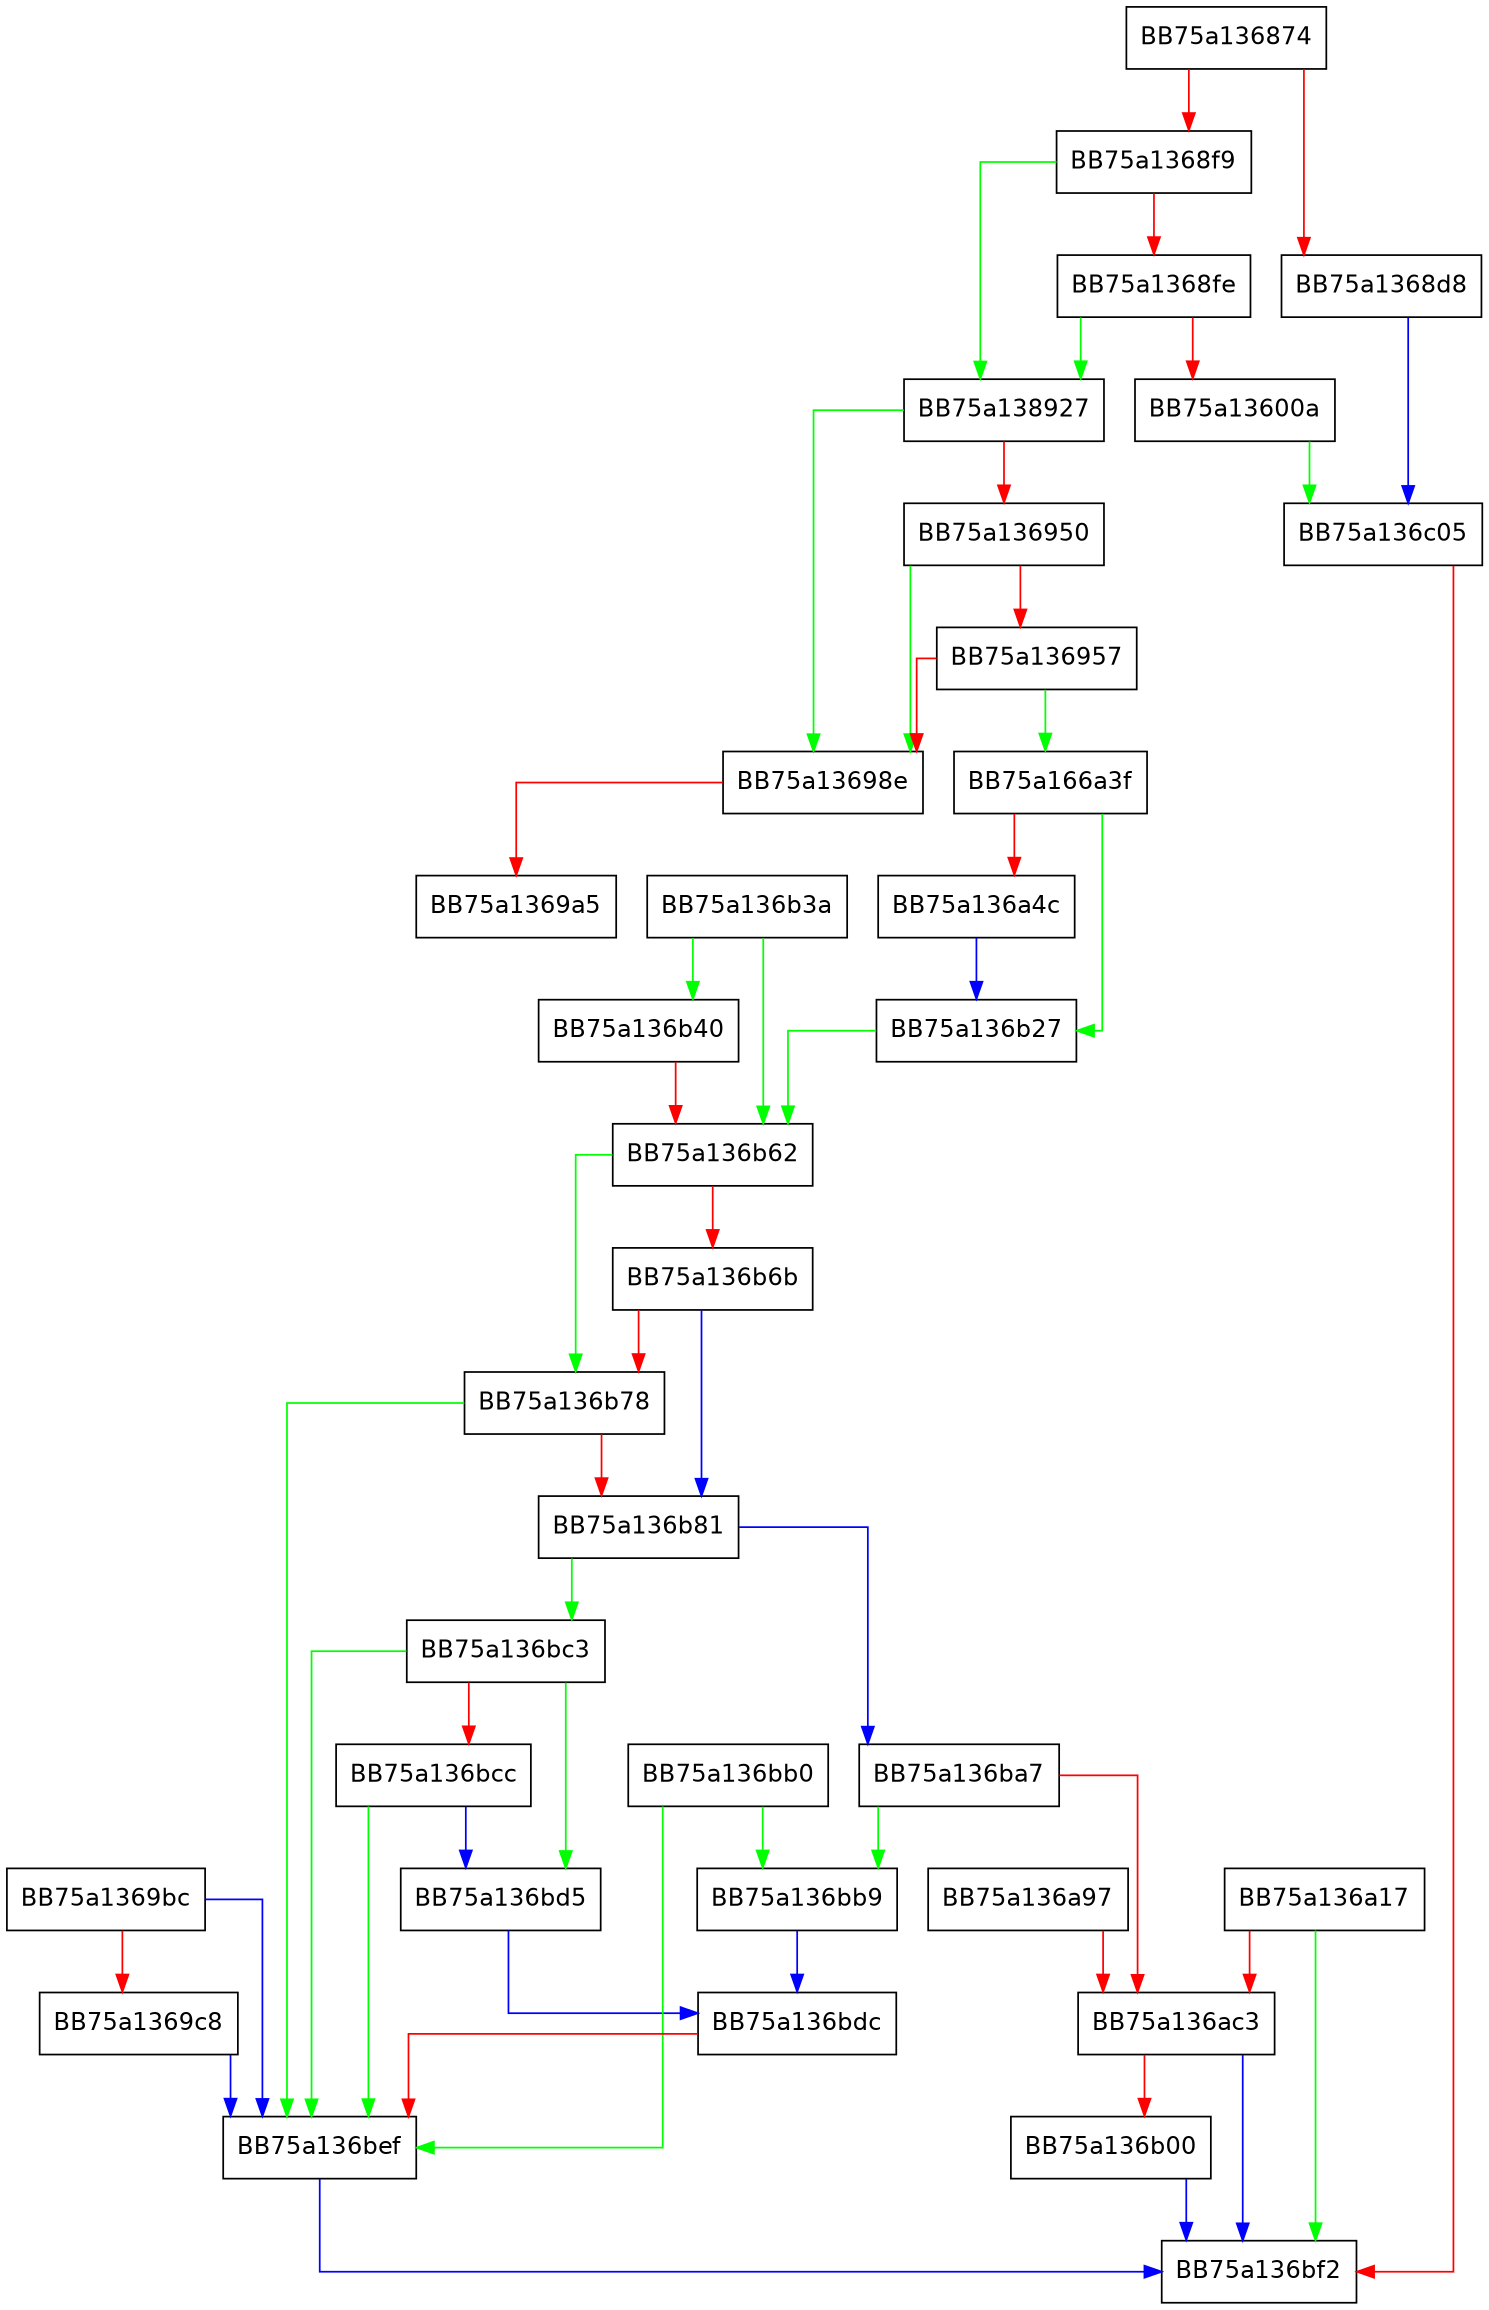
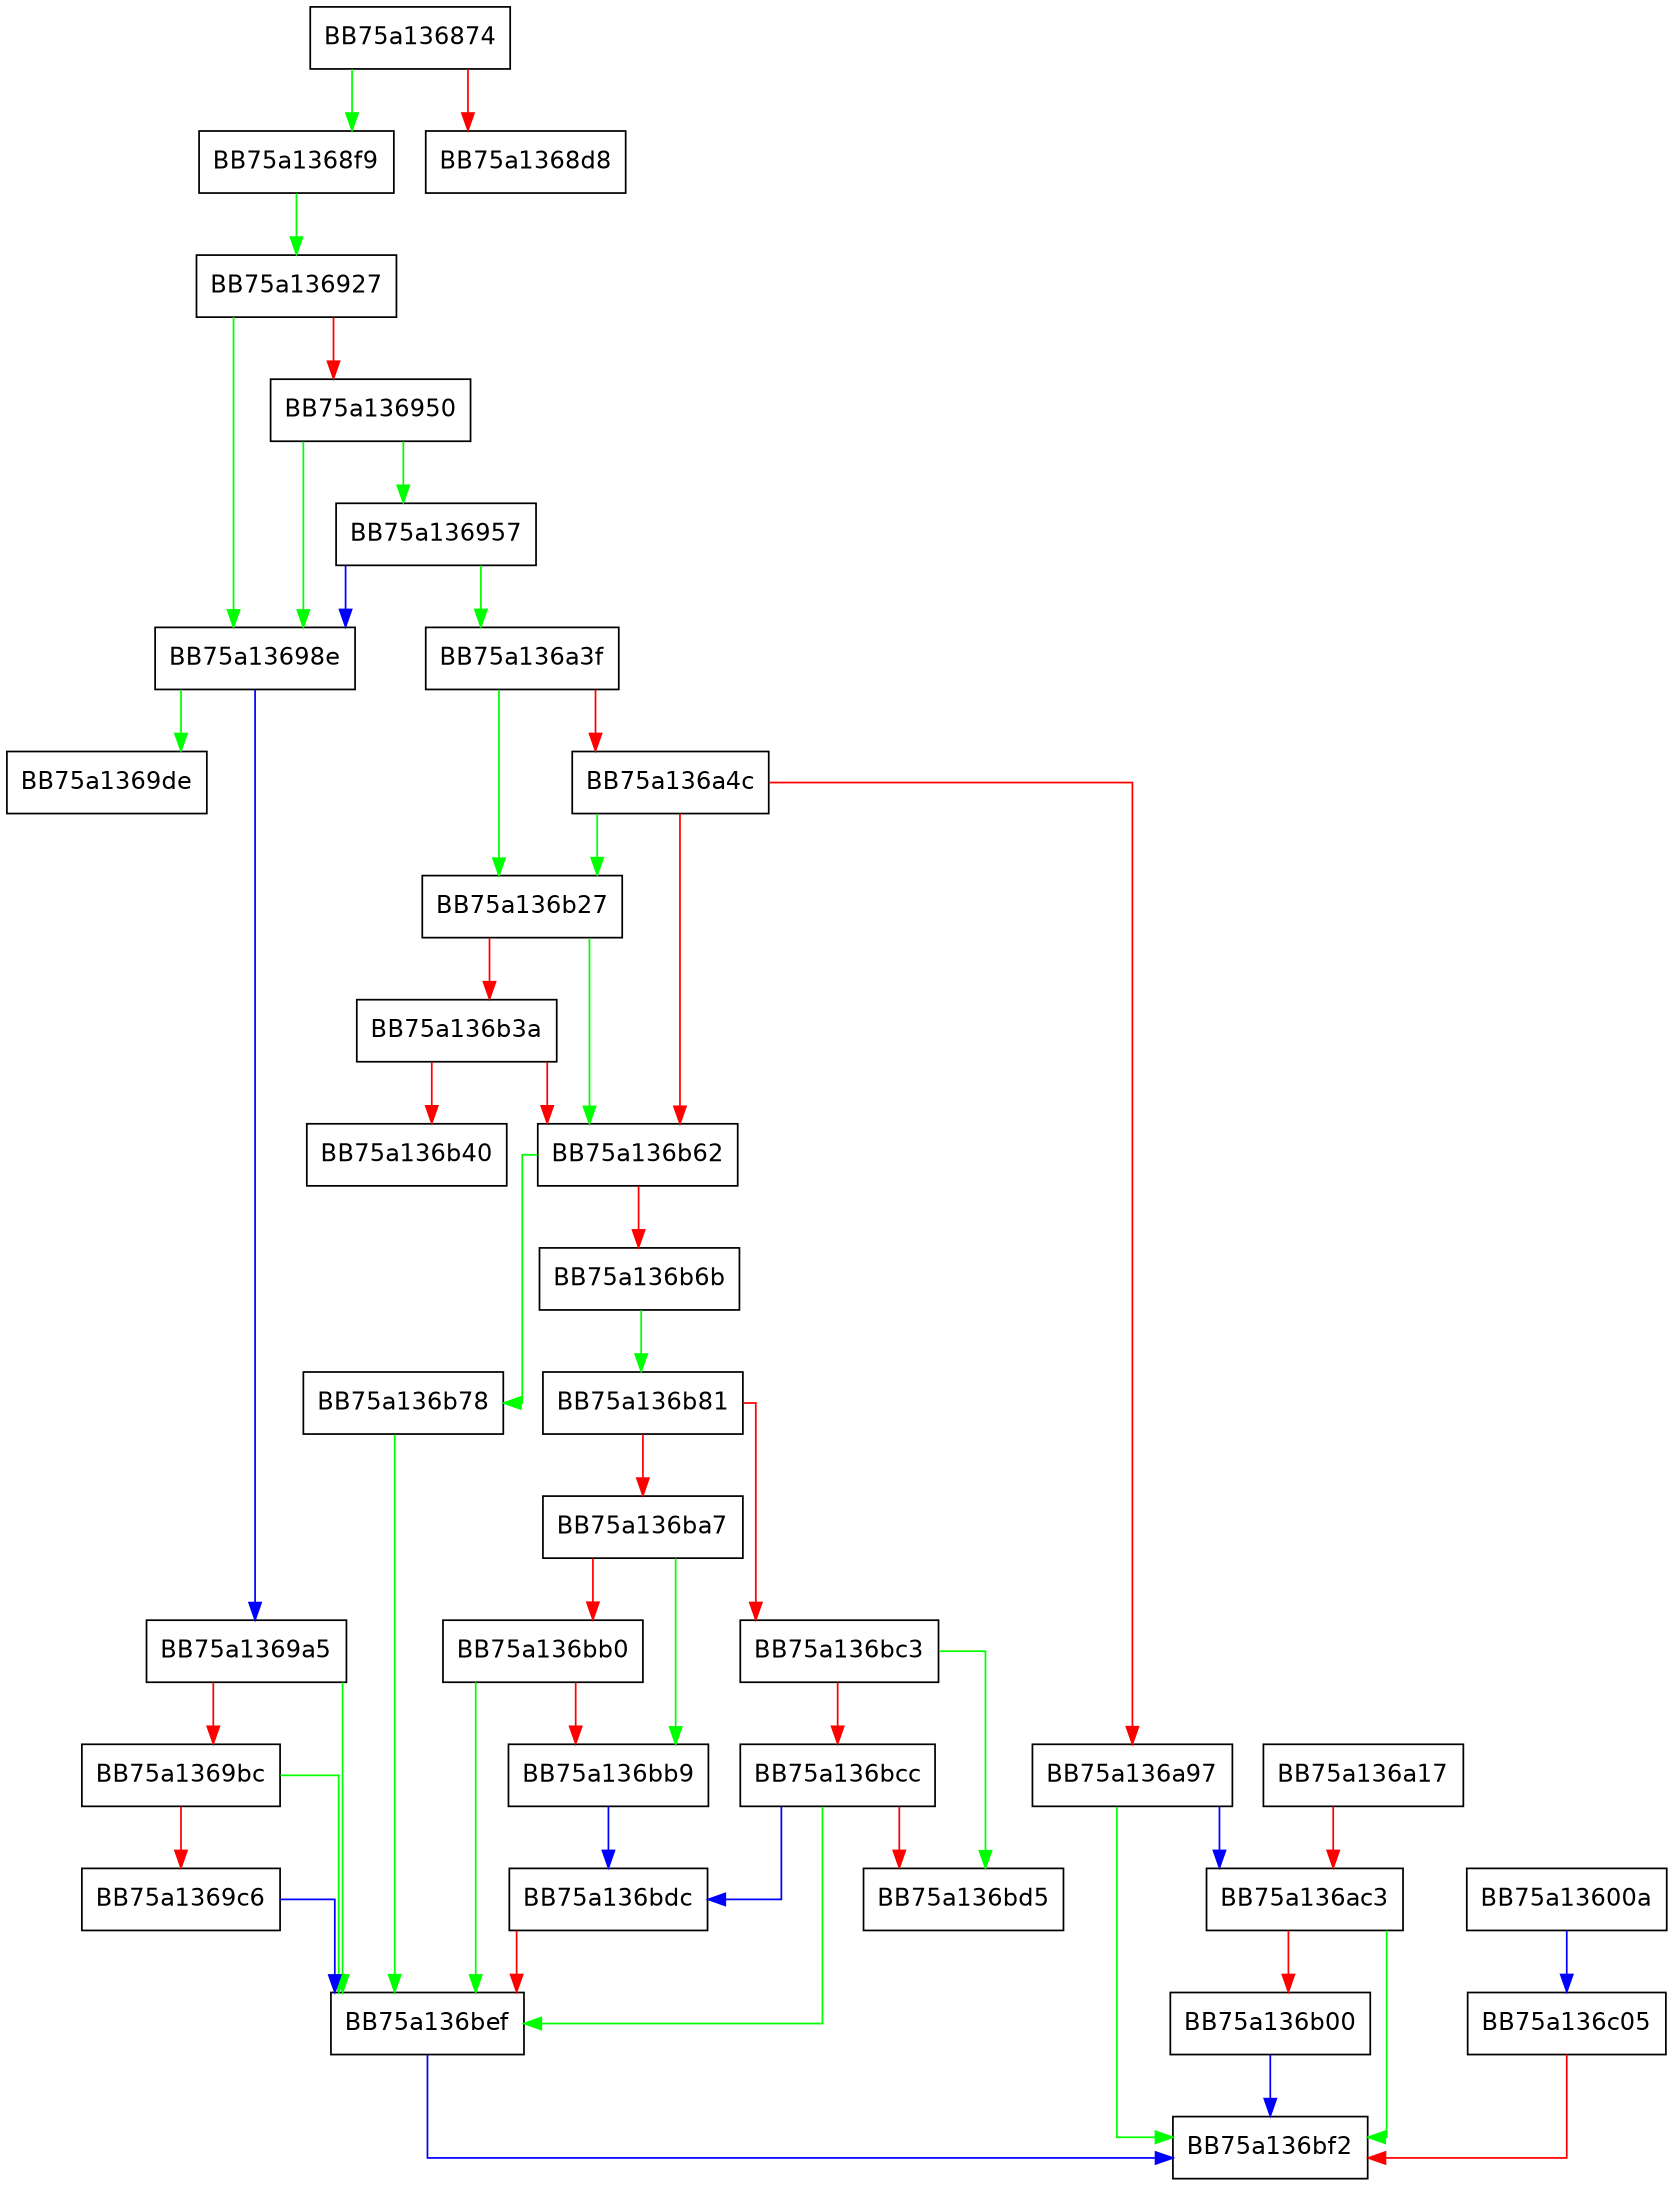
edge "BB75a136874" -> "BB75a1368f9": color red -> green
node "BB75a1368fe": removed
edge "BB75a1368d8" -> "BB75a136c05": removed
node "BB75a138927": label "BB75a138927" -> "BB75a136927"
edge "BB75a13600a" -> "BB75a136c05": color green -> blue
edge "BB75a136950" -> "BB75a136957": color red -> green
edge "BB75a136957" -> "BB75a13698e": color red -> blue
node "BB75a1369de": added
edge "BB75a13698e" -> "BB75a1369a5": color red -> blue
node "BB75a166a3f": label "BB75a166a3f" -> "BB75a136a3f"
edge "BB75a136b27" -> "BB75a136b3a": added
edge "BB75a136b3a" -> "BB75a136b40": color green -> red
edge "BB75a136a4c" -> "BB75a136b27": color blue -> green
edge "BB75a136b3a" -> "BB75a136b62": color green -> red
edge "BB75a136a4c" -> "BB75a136a97": added
edge "BB75a136b40" -> "BB75a136b62": now "BB75a136a4c" -> "BB75a136b62"
edge "BB75a136b6b" -> "BB75a136b78": removed
edge "BB75a136b6b" -> "BB75a136b81": color blue -> green
edge "BB75a136b78" -> "BB75a136b81": removed
edge "BB75a136b81" -> "BB75a136ba7": color blue -> red
edge "BB75a136b81" -> "BB75a136bc3": color green -> red
edge "BB75a1369a5" -> "BB75a1369bc": added
edge "BB75a136bc3" -> "BB75a136bef": now "BB75a1369a5" -> "BB75a136bef"
edge "BB75a136bcc" -> "BB75a136bd5": color blue -> red
edge "BB75a136bb0" -> "BB75a136bb9": color green -> red
edge "BB75a136ba7" -> "BB75a136ac3": now "BB75a136ba7" -> "BB75a136bb0"
edge "BB75a136a97" -> "BB75a136ac3": color red -> blue
edge "BB75a1369bc" -> "BB75a136bef": color blue -> green
edge "BB75a136bd5" -> "BB75a136bdc": now "BB75a136bcc" -> "BB75a136bdc"
node "BB75a1369c8": label "BB75a1369c8" -> "BB75a1369c6"
edge "BB75a136a17" -> "BB75a136bf2": now "BB75a136a97" -> "BB75a136bf2"
edge "BB75a136ac3" -> "BB75a136bf2": color blue -> green
